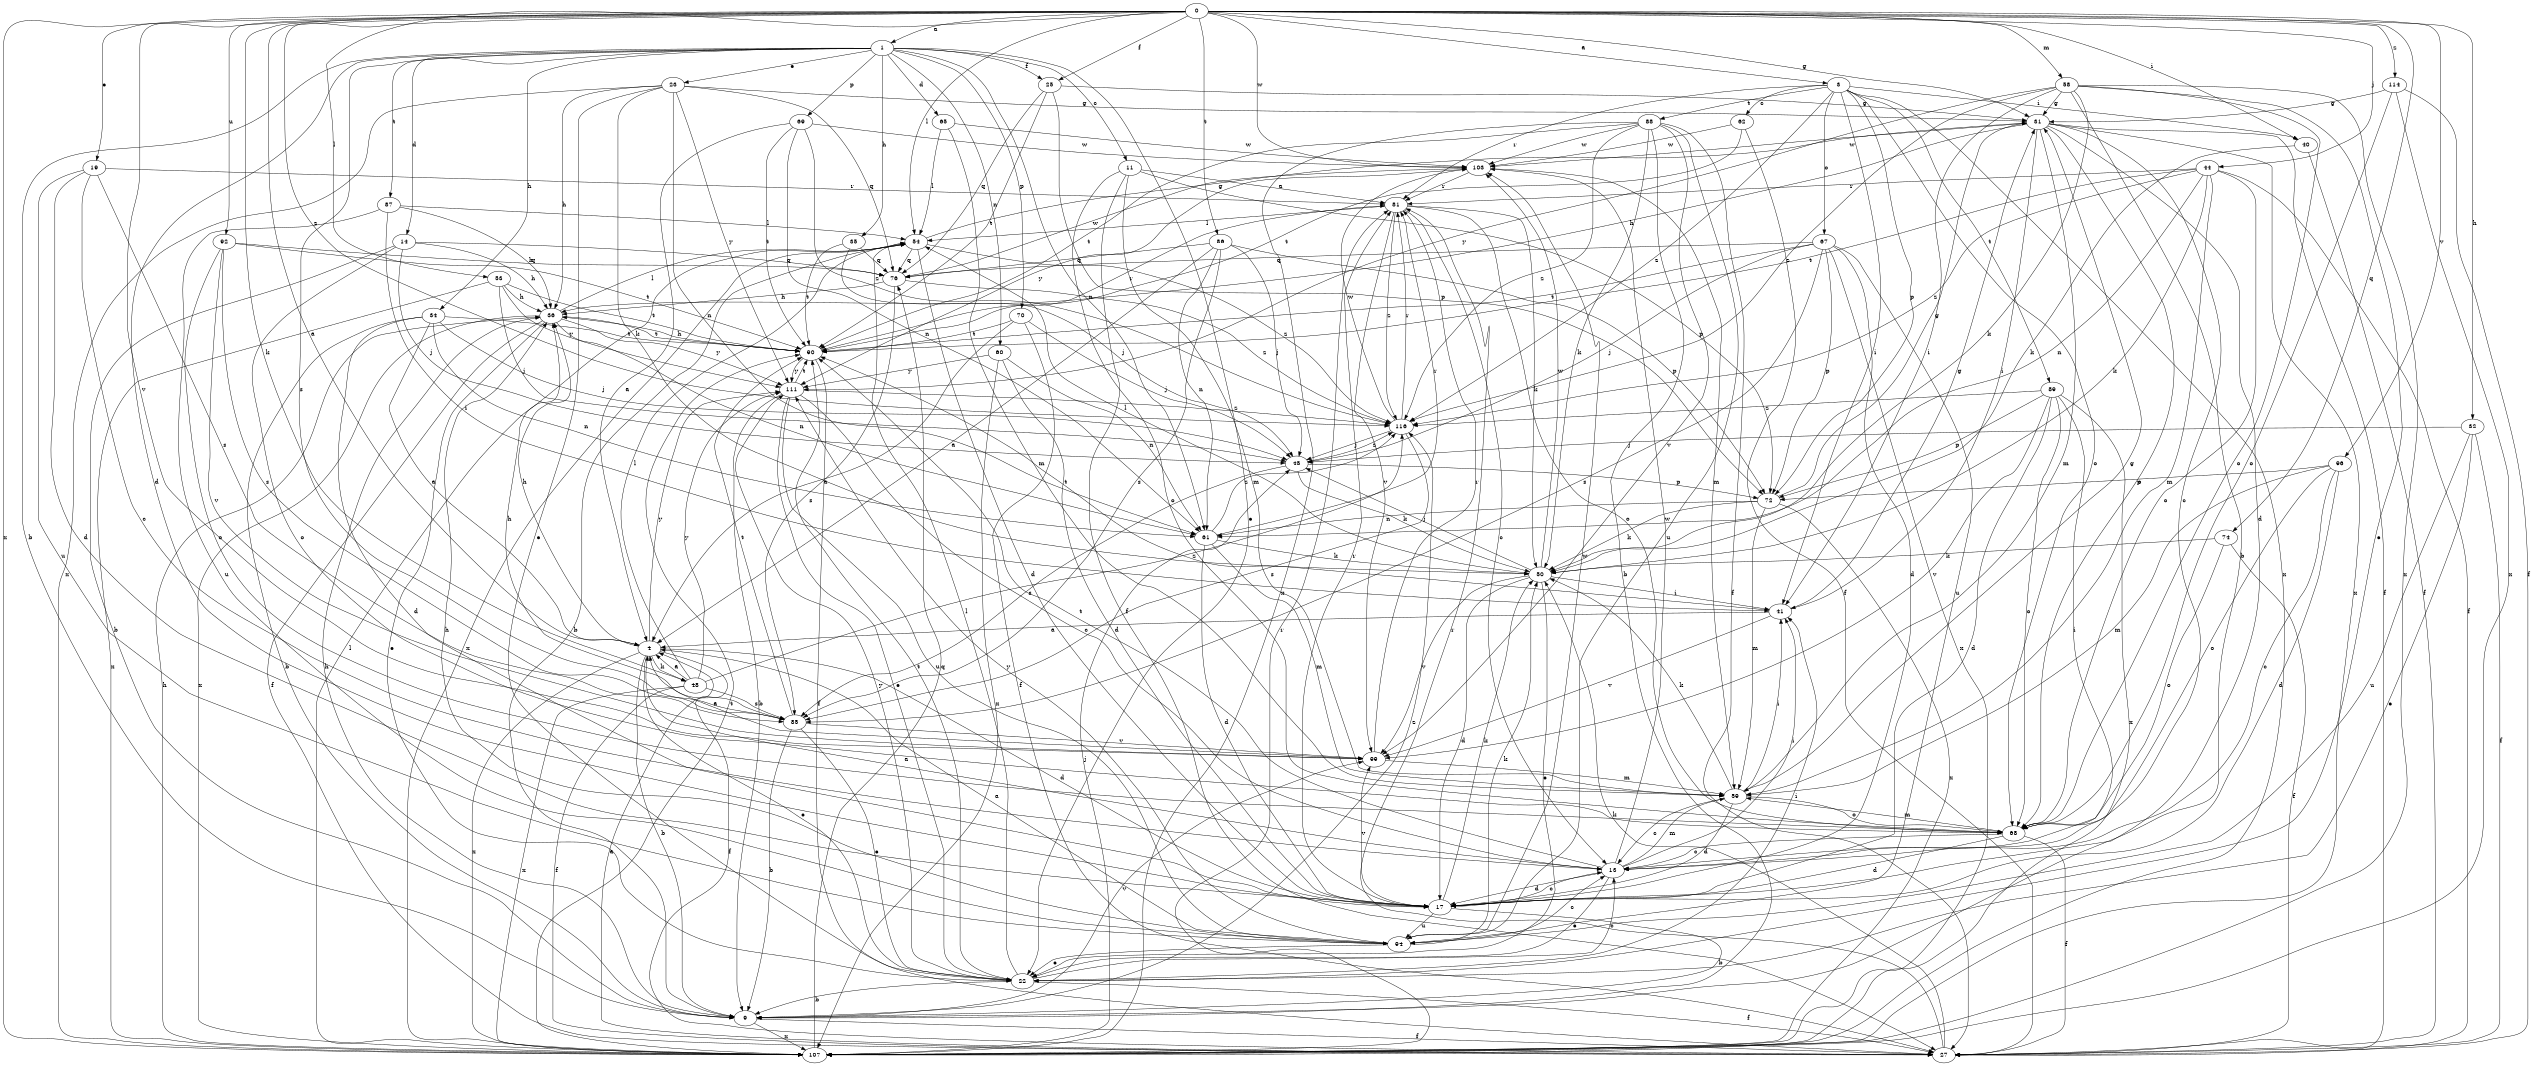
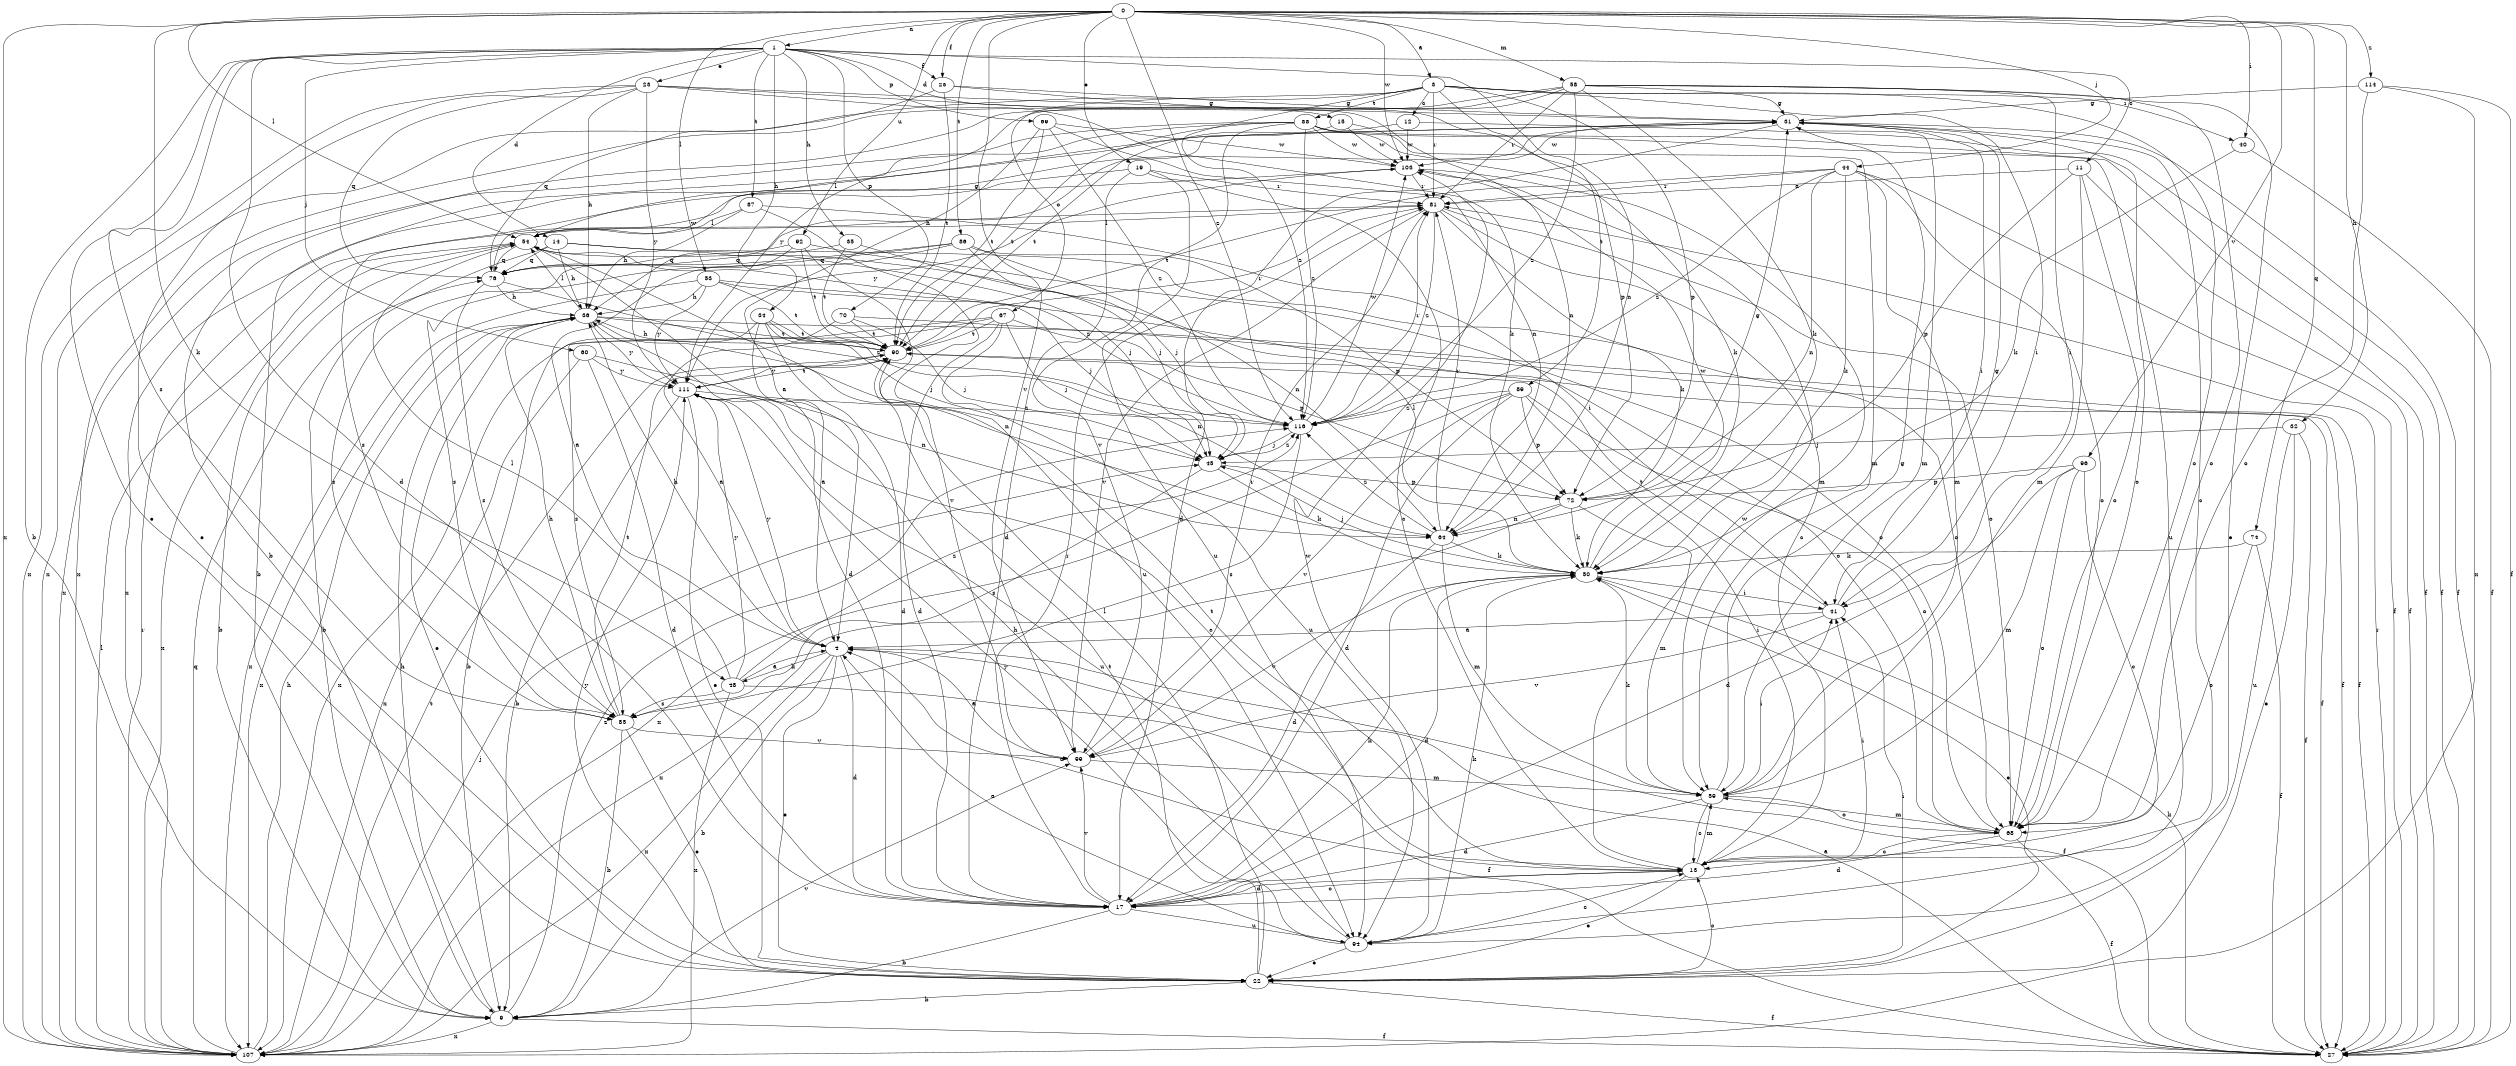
edge "0" -> "31": removed, label "g"
edge "0" -> "4": removed, label "a"
node "65": label "65" -> "15"
node "62": label "62" -> "12"
edge "58" -> "81": added, label "r"
edge "1" -> "60": label "n" -> "j"
edge "67" -> "76": removed, label "q"
edge "53" -> "68": added, label "o"
node "61": label "61" -> "64"
